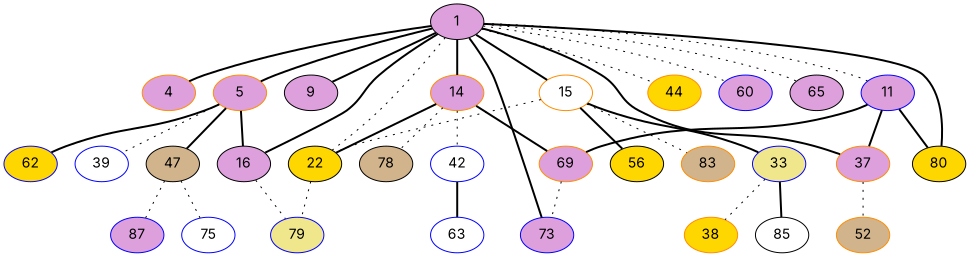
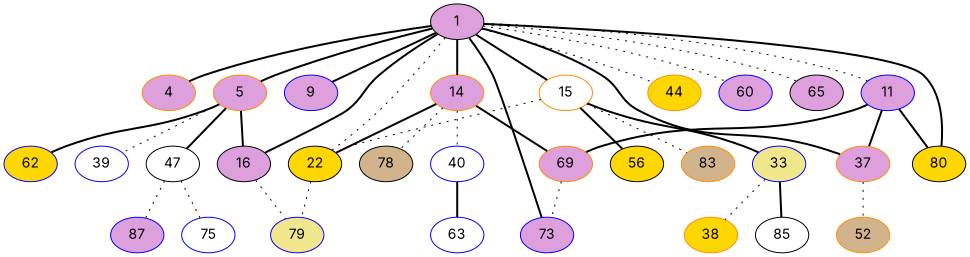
node "9": color black -> blue
node "47": fillcolor tan -> white
node "42": label "42" -> "40"
